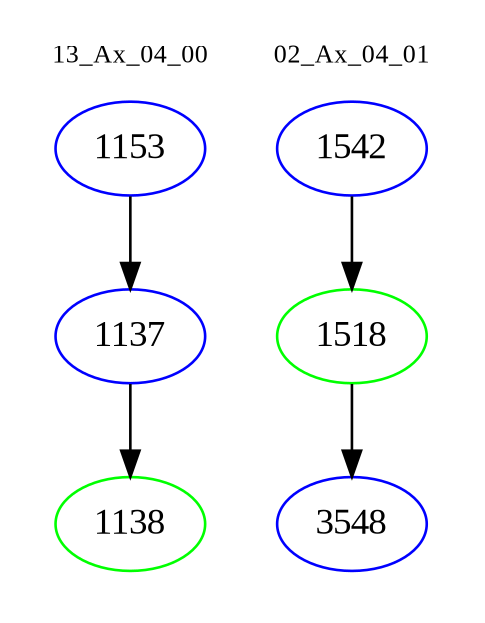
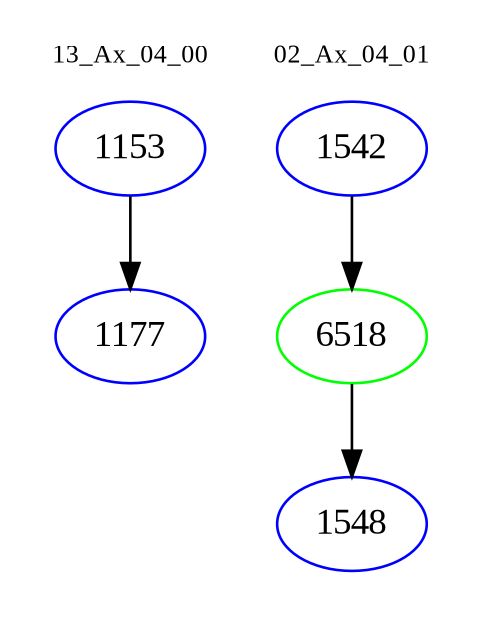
node "1137": label "1137" -> "1177"
node "1518": label "1518" -> "6518"
node "1138": removed
node "3548": label "3548" -> "1548"
